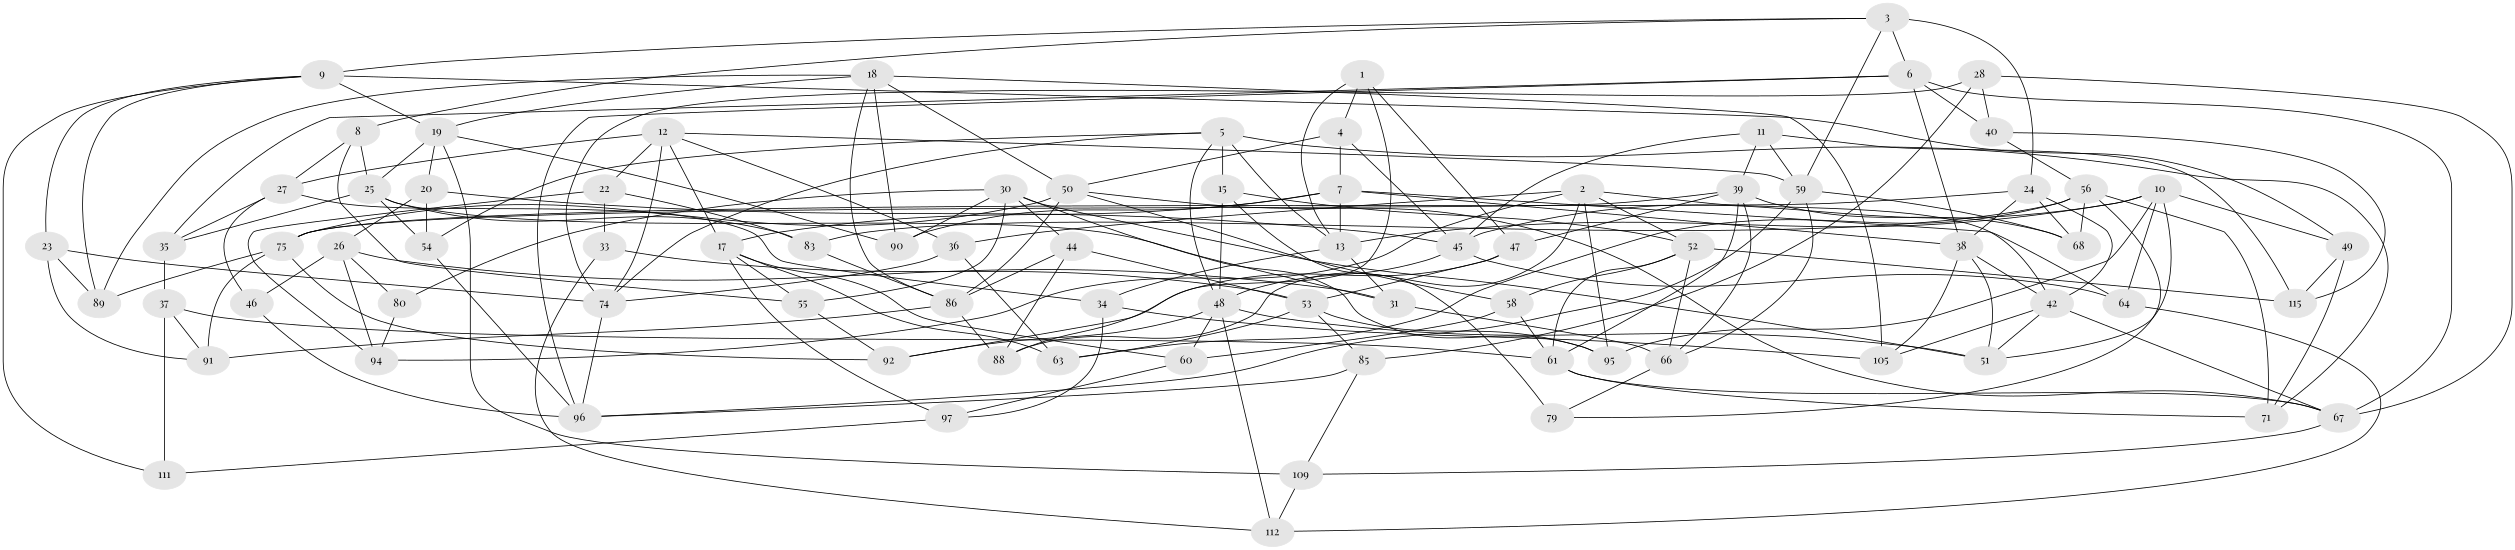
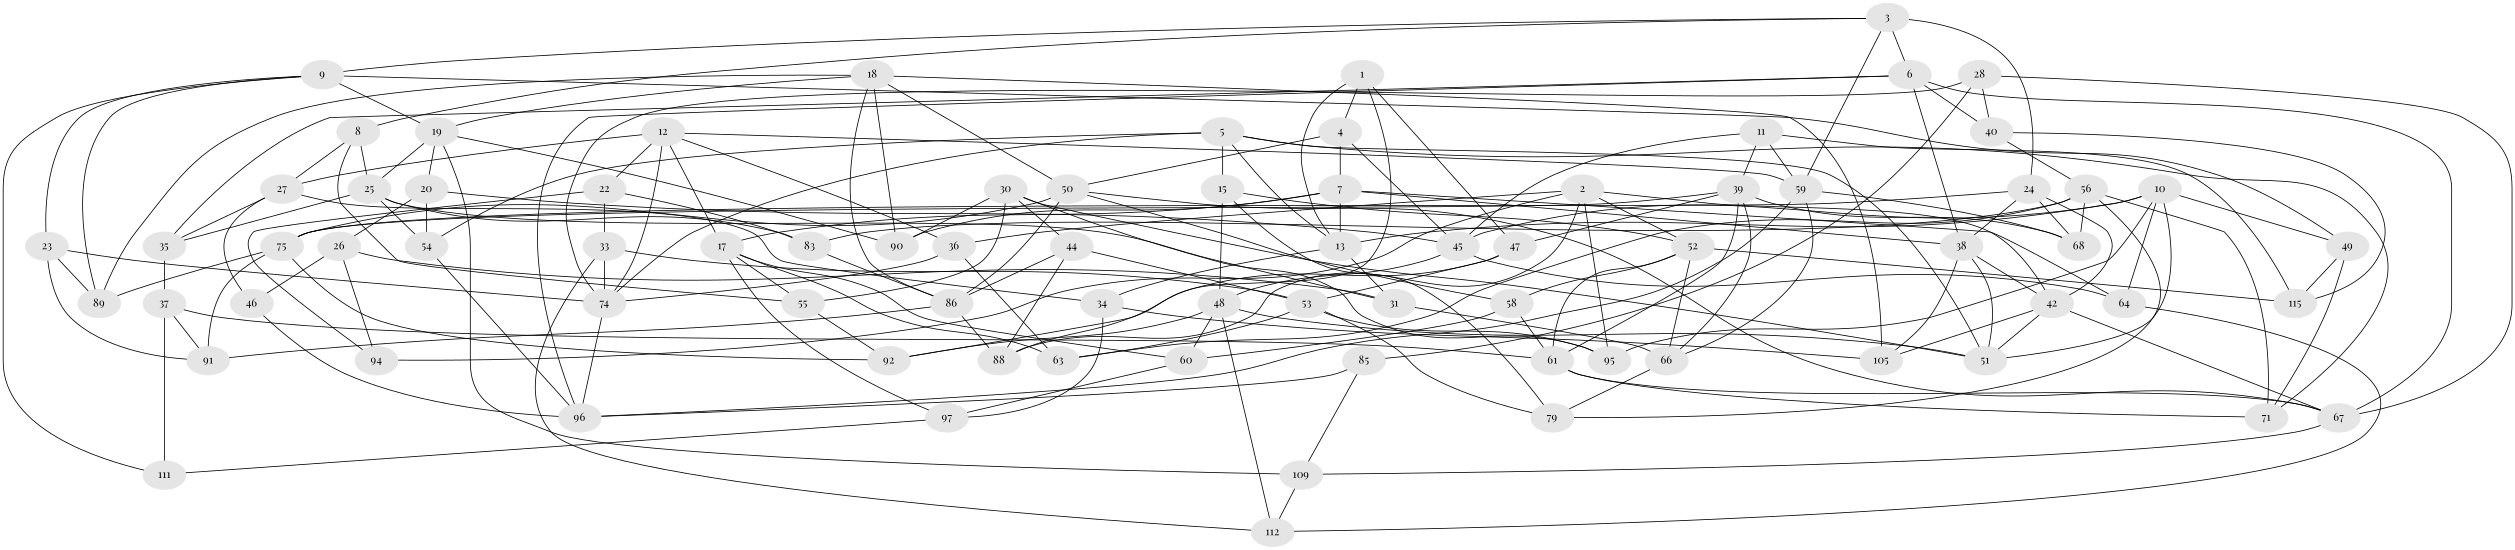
edge "5" -- "48": now "5" -- "51"
edge "33" -- "74": added
node "80": removed
edge "53" -- "85": now "53" -- "79"
